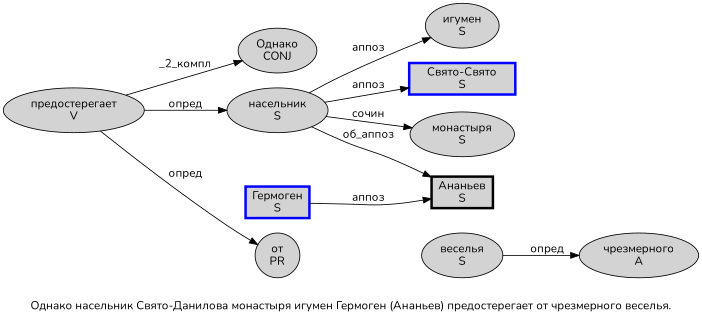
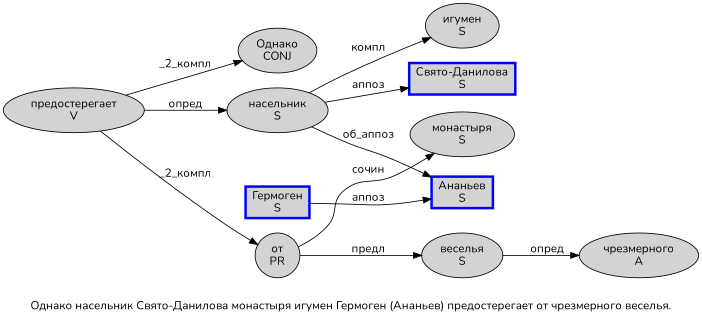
edge "насельник S" -> "игумен S": label "аппоз" -> "компл"
node "Свято-Свято S": label "Свято-Свято S" -> "Свято-Данилова S"
edge "насельник S" -> "монастыря S": now "от PR" -> "монастыря S"
edge "предостерегает V" -> "от PR": label "опред" -> "_2_компл"
node "Ананьев S": color black -> blue
edge "от PR" -> "веселья S": added, label "предл"
